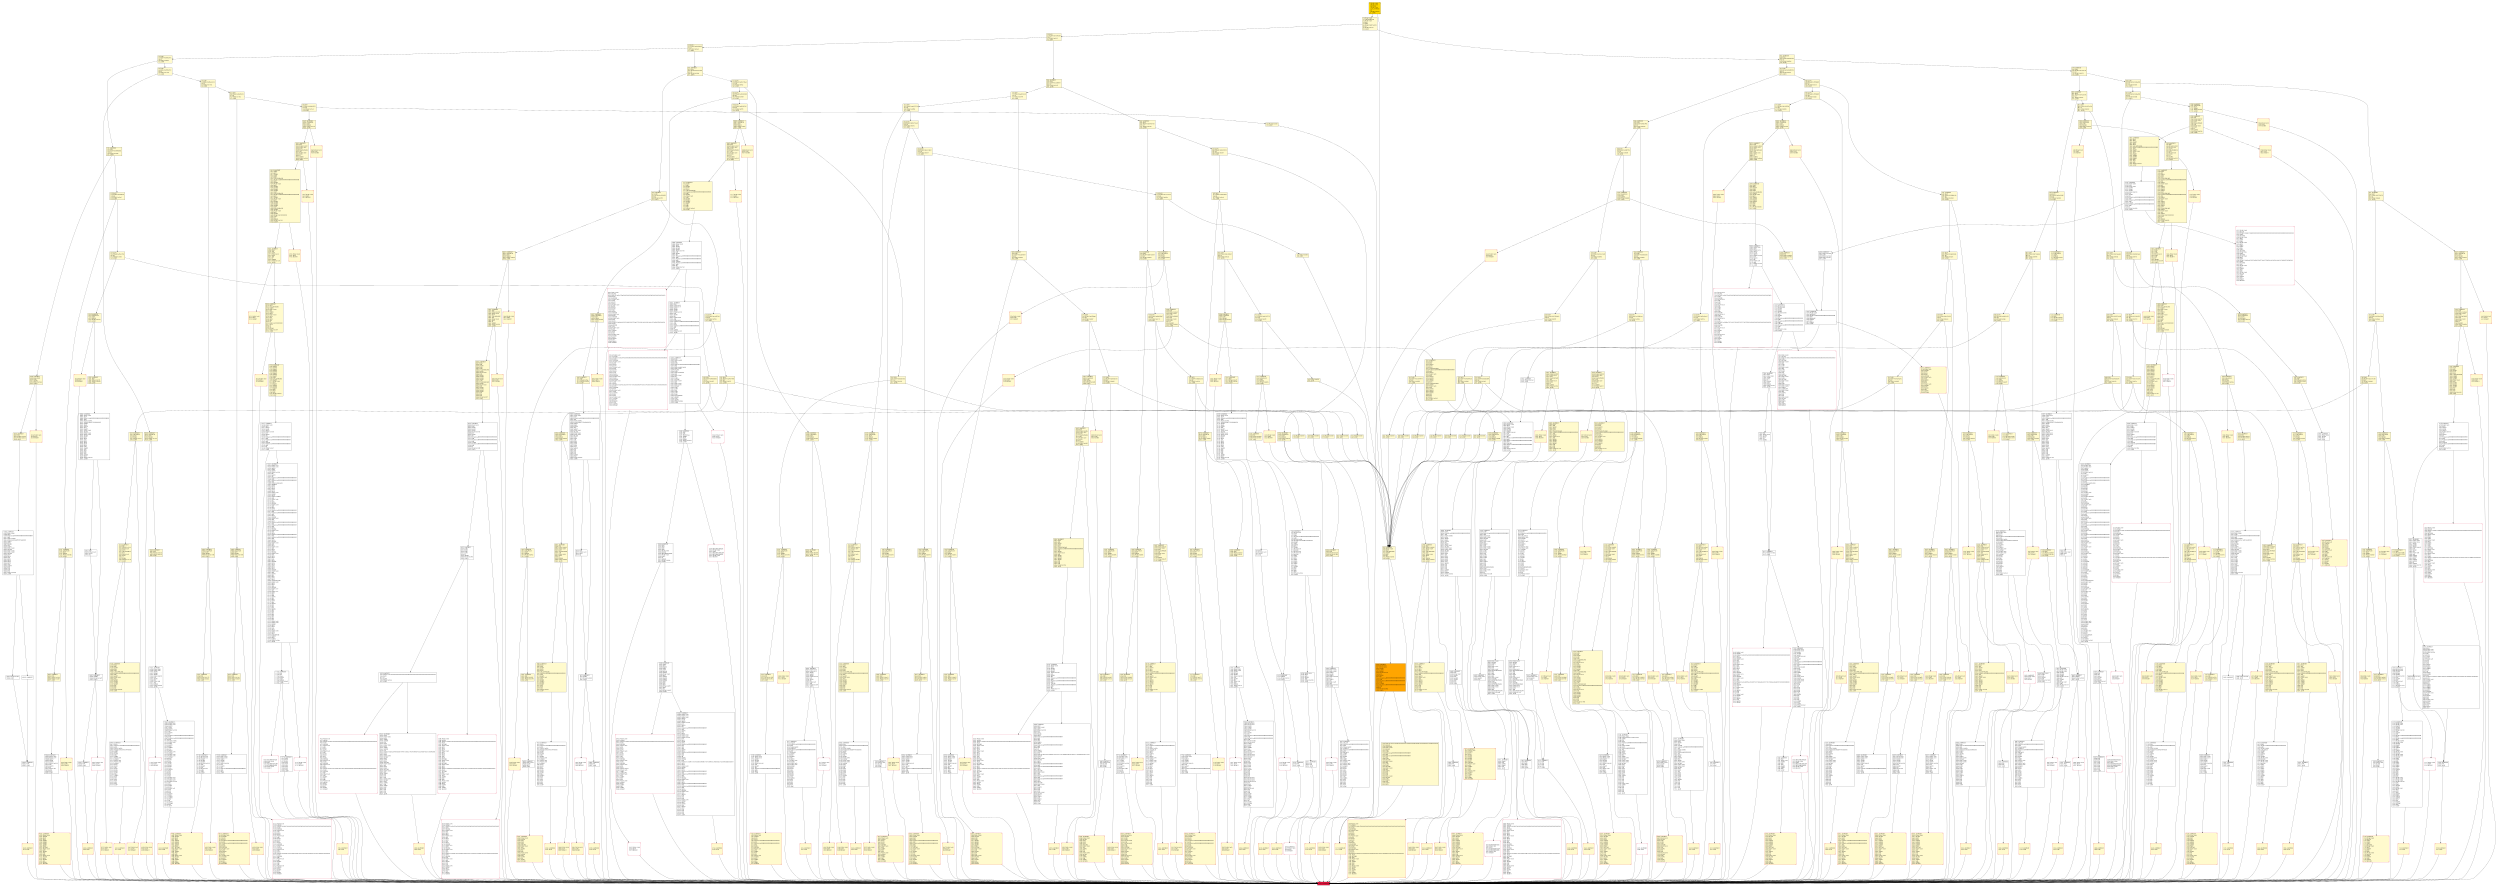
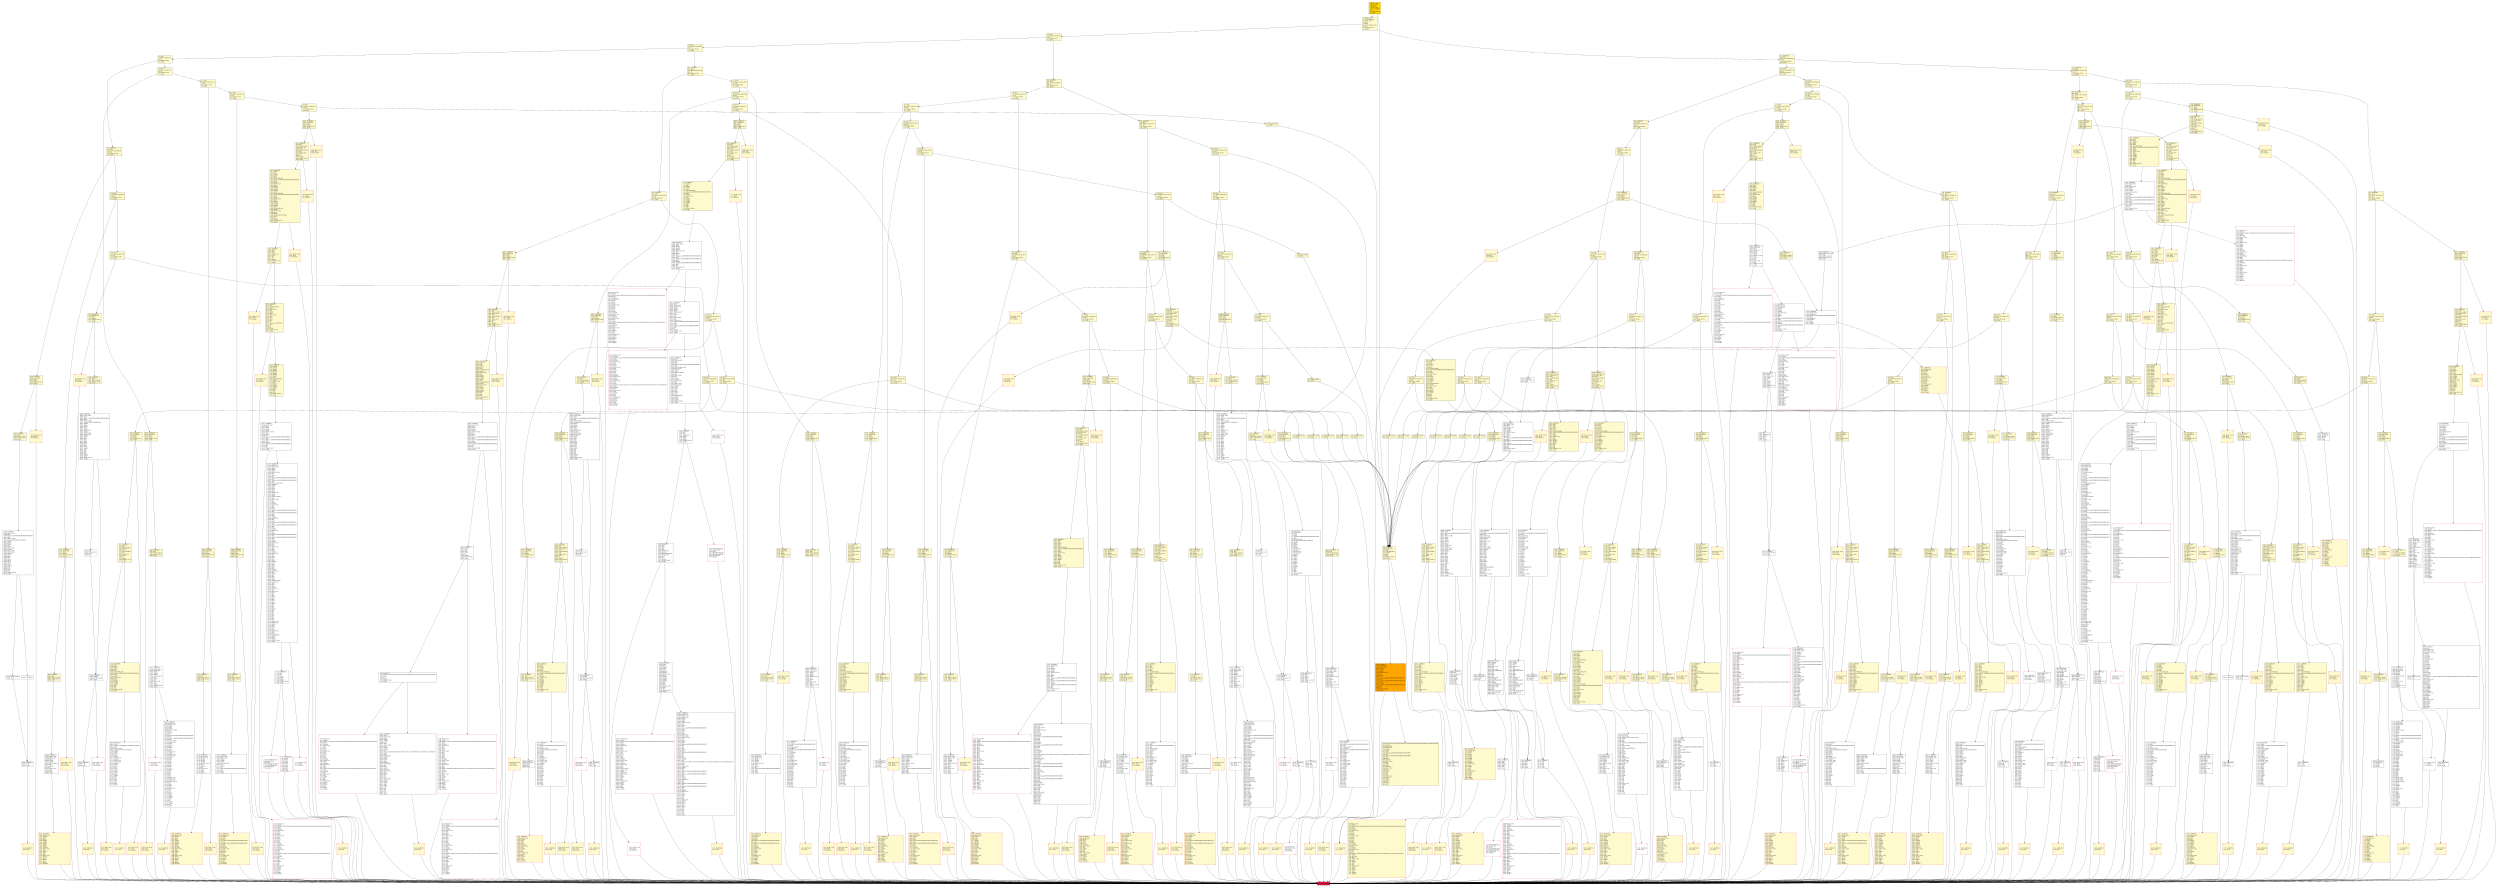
node "1458: PUSH1 0x00 1460: DUP1 1461: REVERT": fillcolor white -> lemonchiffon
